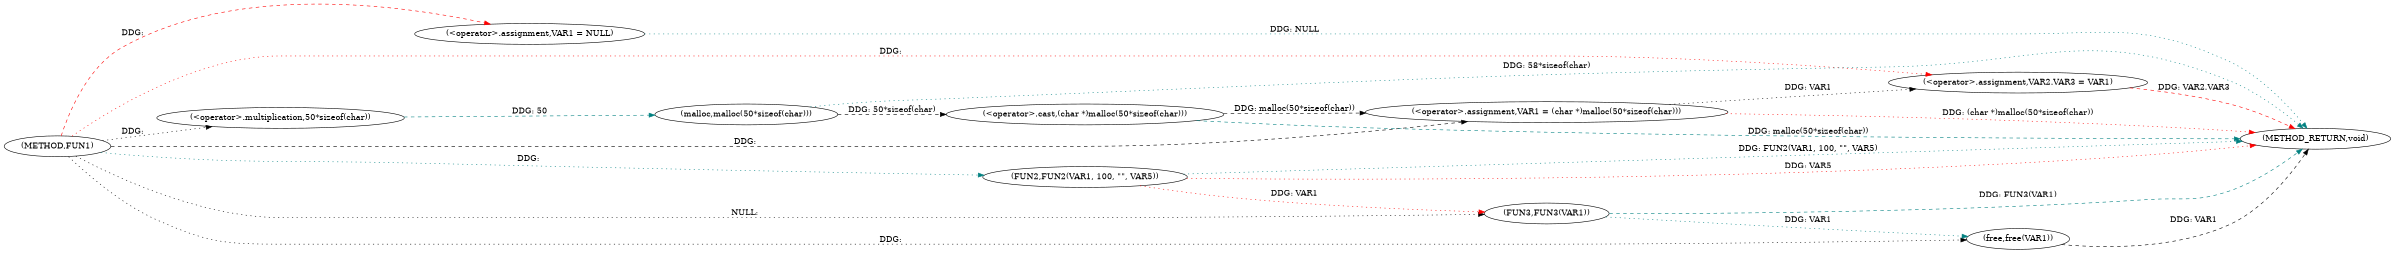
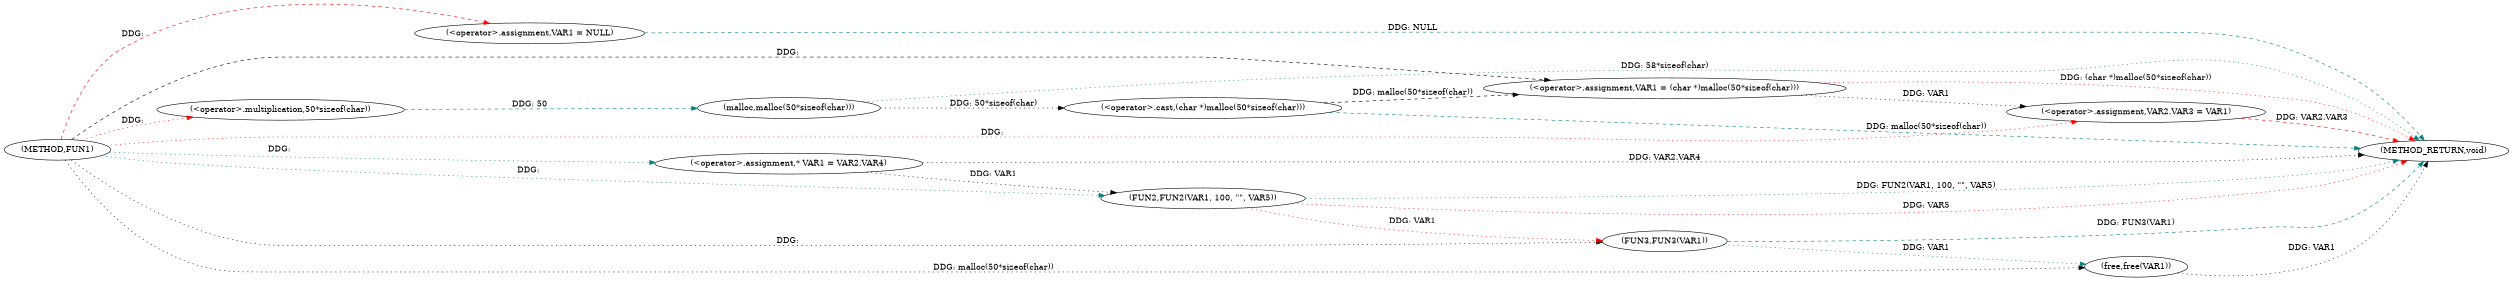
edge "(<operator>.assignment,VAR1 = NULL)" -> "(METHOD_RETURN,void)": style dotted -> dashed
edge "(malloc,malloc(50*sizeof(char)))" -> "(<operator>.cast,(char *)malloc(50*sizeof(char)))": style dashed -> dotted
edge "(METHOD,FUN1)" -> "(<operator>.multiplication,50*sizeof(char))": color black -> red
node "(<operator>.assignment,* VAR1 = VAR2.VAR4)": added
edge "(METHOD,FUN1)" -> "(FUN3,FUN3(VAR1))": label "NULL: " -> "DDG: "
edge "(free,free(VAR1))" -> "(METHOD_RETURN,void)": style dashed -> dotted
edge "(METHOD,FUN1)" -> "(free,free(VAR1))": label "DDG: " -> "DDG: malloc(50*sizeof(char))"
